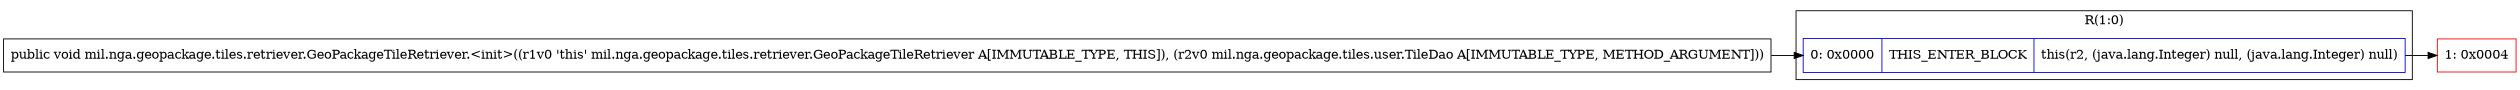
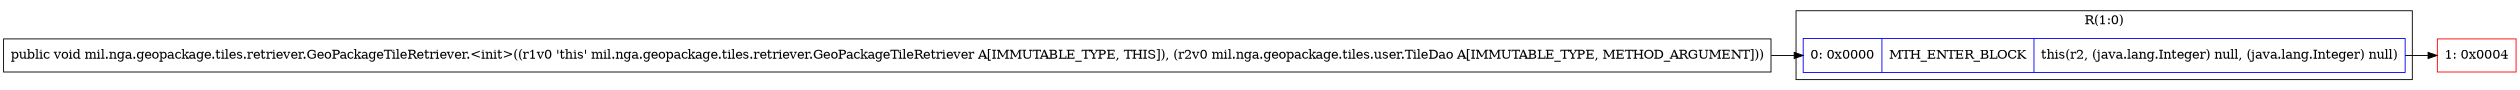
node "0: 0x0000": text "THIS_ENTER_BLOCK" -> "MTH_ENTER_BLOCK"
